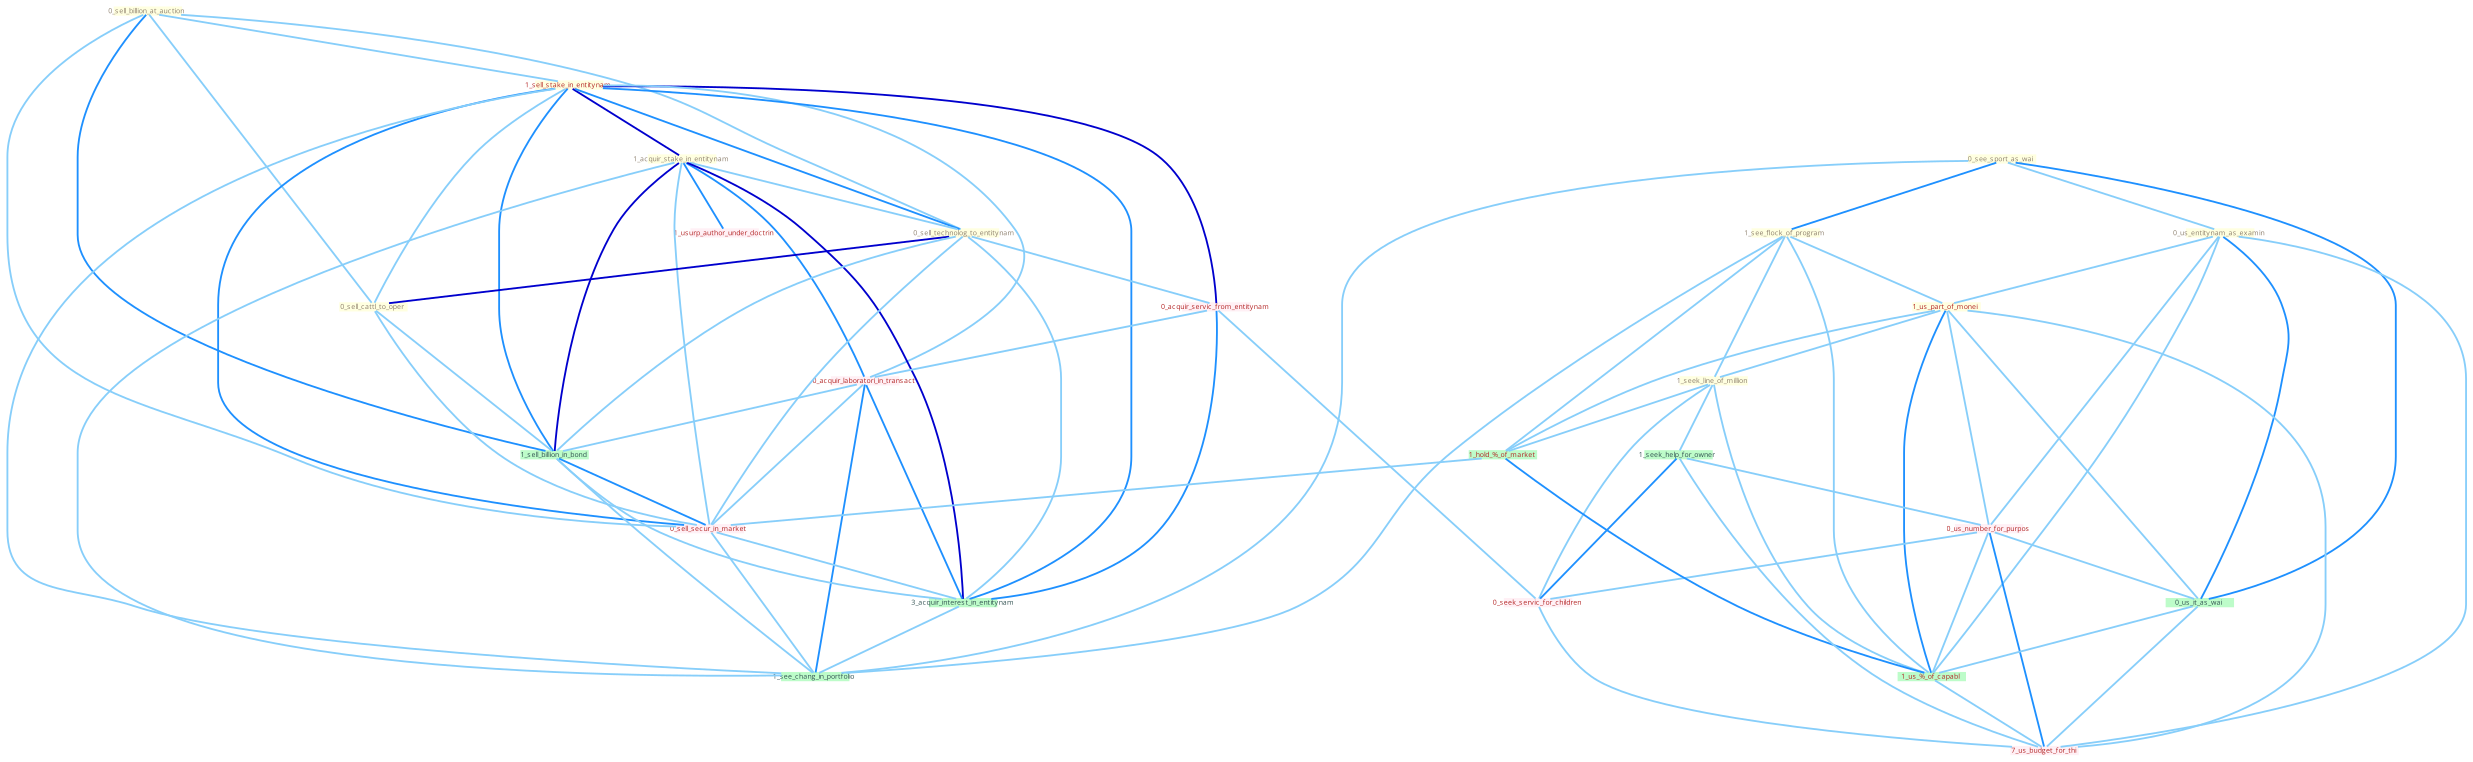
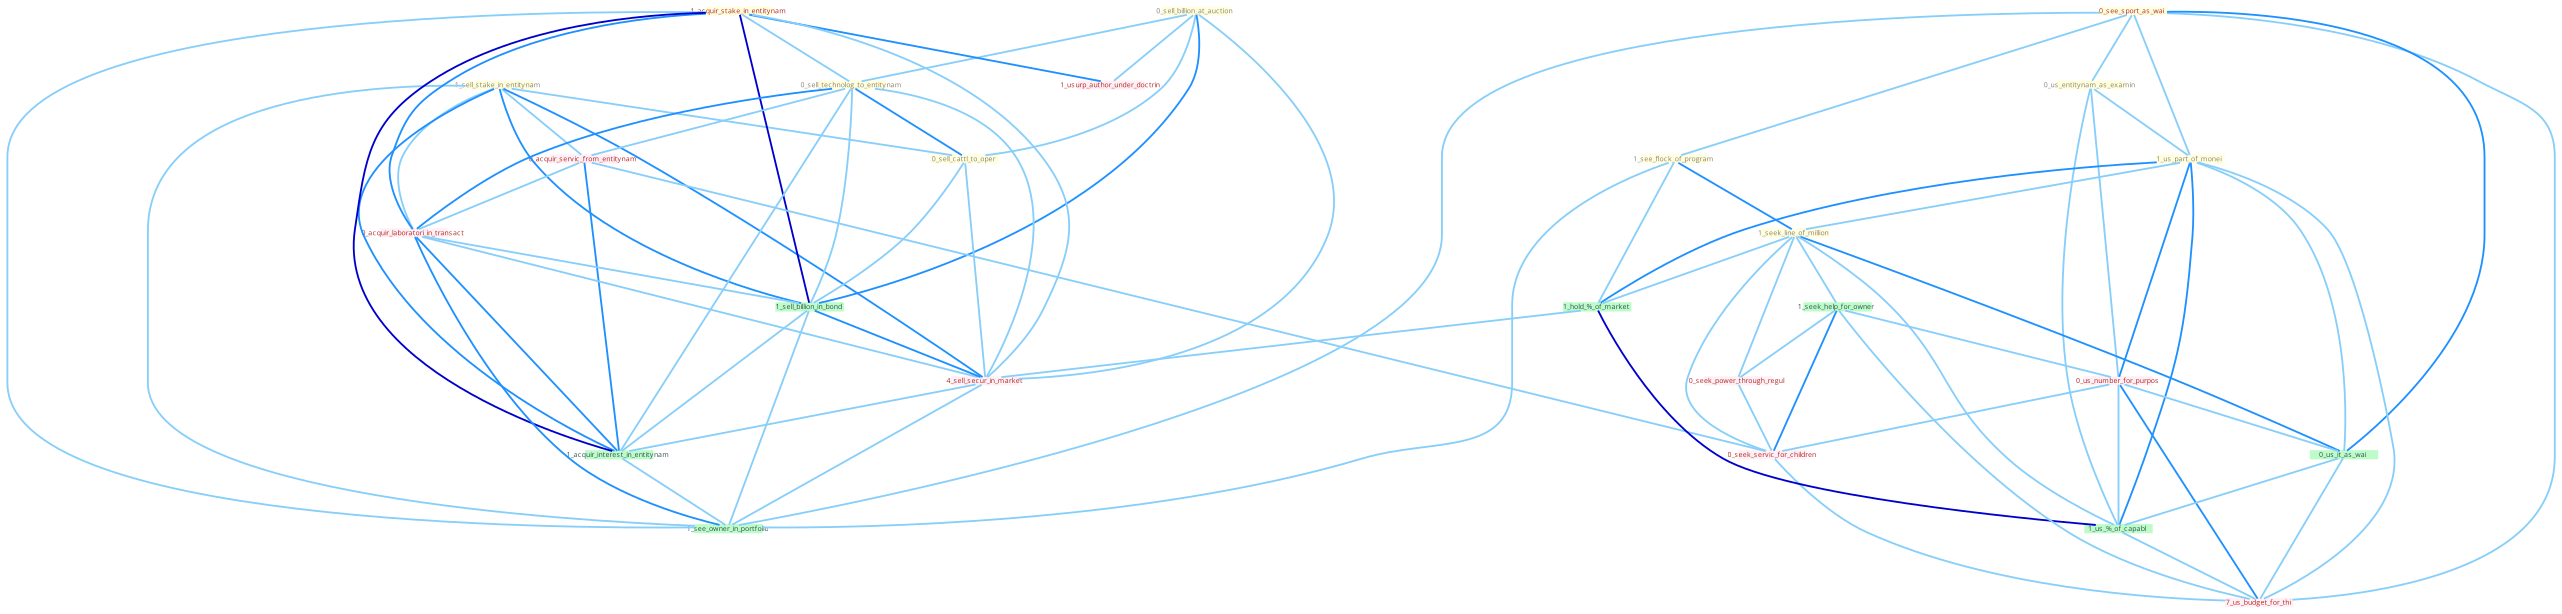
edge "0_sell_billion_at_auction" -- "1_sell_stake_in_entitynam": now "0_sell_billion_at_auction" -- "1_usurp_author_under_doctrin"
node "1_sell_stake_in_entitynam": fontcolor #b22222 -> #8b7d6b
edge "1_sell_stake_in_entitynam" -- "0_acquir_servic_from_entitynam": color #0000cd -> #87cefa
edge "1_sell_stake_in_entitynam" -- "1_acquir_stake_in_entitynam": removed
node "1_acquir_stake_in_entitynam": fontcolor #8b7d6b -> #b22222
edge "1_sell_stake_in_entitynam" -- "0_sell_technolog_to_entitynam": now "0_acquir_laboratori_in_transact" -- "0_sell_technolog_to_entitynam"
node "0_see_sport_as_wai": fontcolor #8b7d6b -> #b22222
edge "0_see_sport_as_wai" -- "1_see_flock_of_program": color #1e90ff -> #87cefa
edge "1_see_flock_of_program" -- "1_us_part_of_monei": now "0_see_sport_as_wai" -- "1_us_part_of_monei"
edge "0_sell_technolog_to_entitynam" -- "0_sell_cattl_to_oper": color #0000cd -> #1e90ff
edge "1_see_flock_of_program" -- "1_seek_line_of_million": color #87cefa -> #1e90ff
node "1_us_part_of_monei": fontcolor #b22222 -> #8b7d6b
edge "1_us_part_of_monei" -- "1_hold_%_of_market": color #87cefa -> #1e90ff
node "0_seek_power_through_regul": added
edge "0_us_entitynam_as_examin" -- "0_us_it_as_wai": now "1_seek_line_of_million" -- "0_us_it_as_wai"
edge "1_us_part_of_monei" -- "0_us_number_for_purpos": color #87cefa -> #1e90ff
node "1_hold_%_of_market": fontcolor #b22222 -> #2f4f4f
edge "1_see_flock_of_program" -- "1_us_%_of_capabl": removed
node "0_sell_secur_in_market": label "0_sell_secur_in_market" -> "4_sell_secur_in_market"
edge "0_us_entitynam_as_examin" -- "7_us_budget_for_thi": now "0_see_sport_as_wai" -- "7_us_budget_for_thi"
edge "1_hold_%_of_market" -- "1_us_%_of_capabl": color #1e90ff -> #0000cd
node "3_acquir_interest_in_entitynam": label "3_acquir_interest_in_entitynam" -> "1_acquir_interest_in_entitynam"
node "1_see_chang_in_portfolio": label "1_see_chang_in_portfolio" -> "1_see_owner_in_portfolio"
node "1_us_%_of_capabl": fontcolor #b22222 -> #2f4f4f
